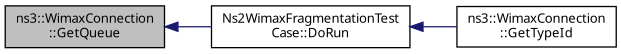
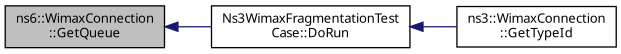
node "ns3::WimaxConnection ::GetQueue": label "ns3::WimaxConnection ::GetQueue" -> "ns6::WimaxConnection ::GetQueue"
node "Ns2WimaxFragmentationTest Case::DoRun": label "Ns2WimaxFragmentationTest Case::DoRun" -> "Ns3WimaxFragmentationTest Case::DoRun"
